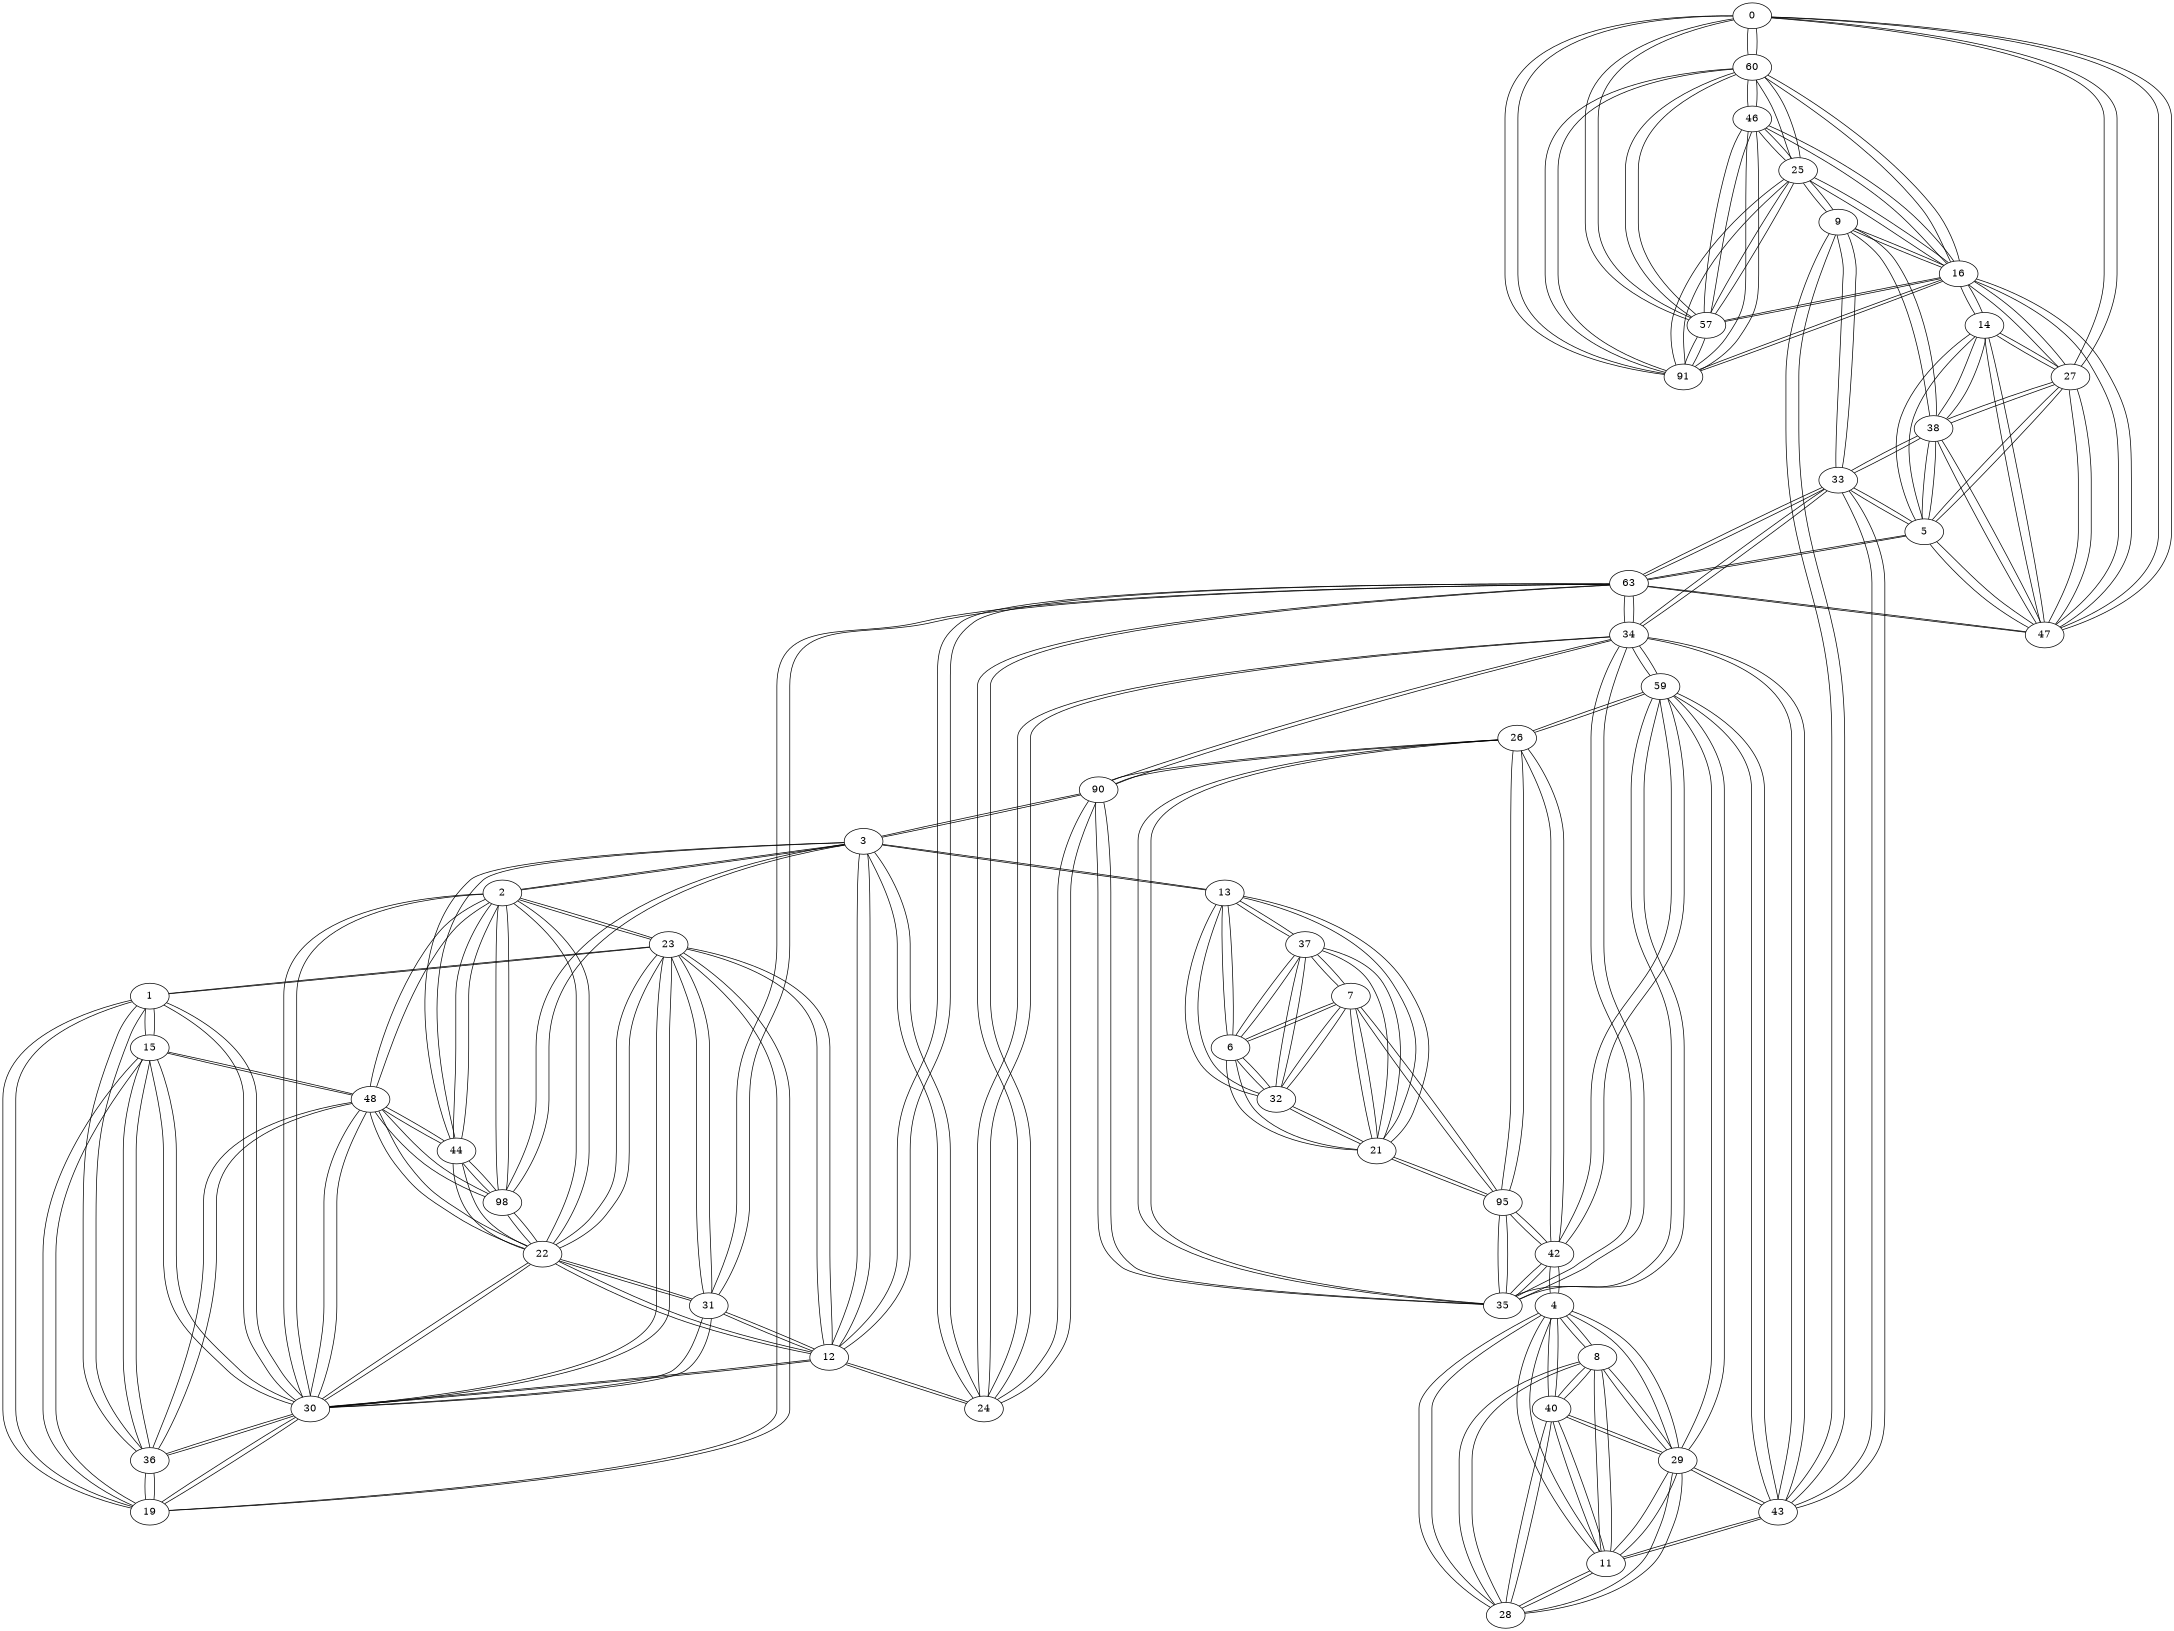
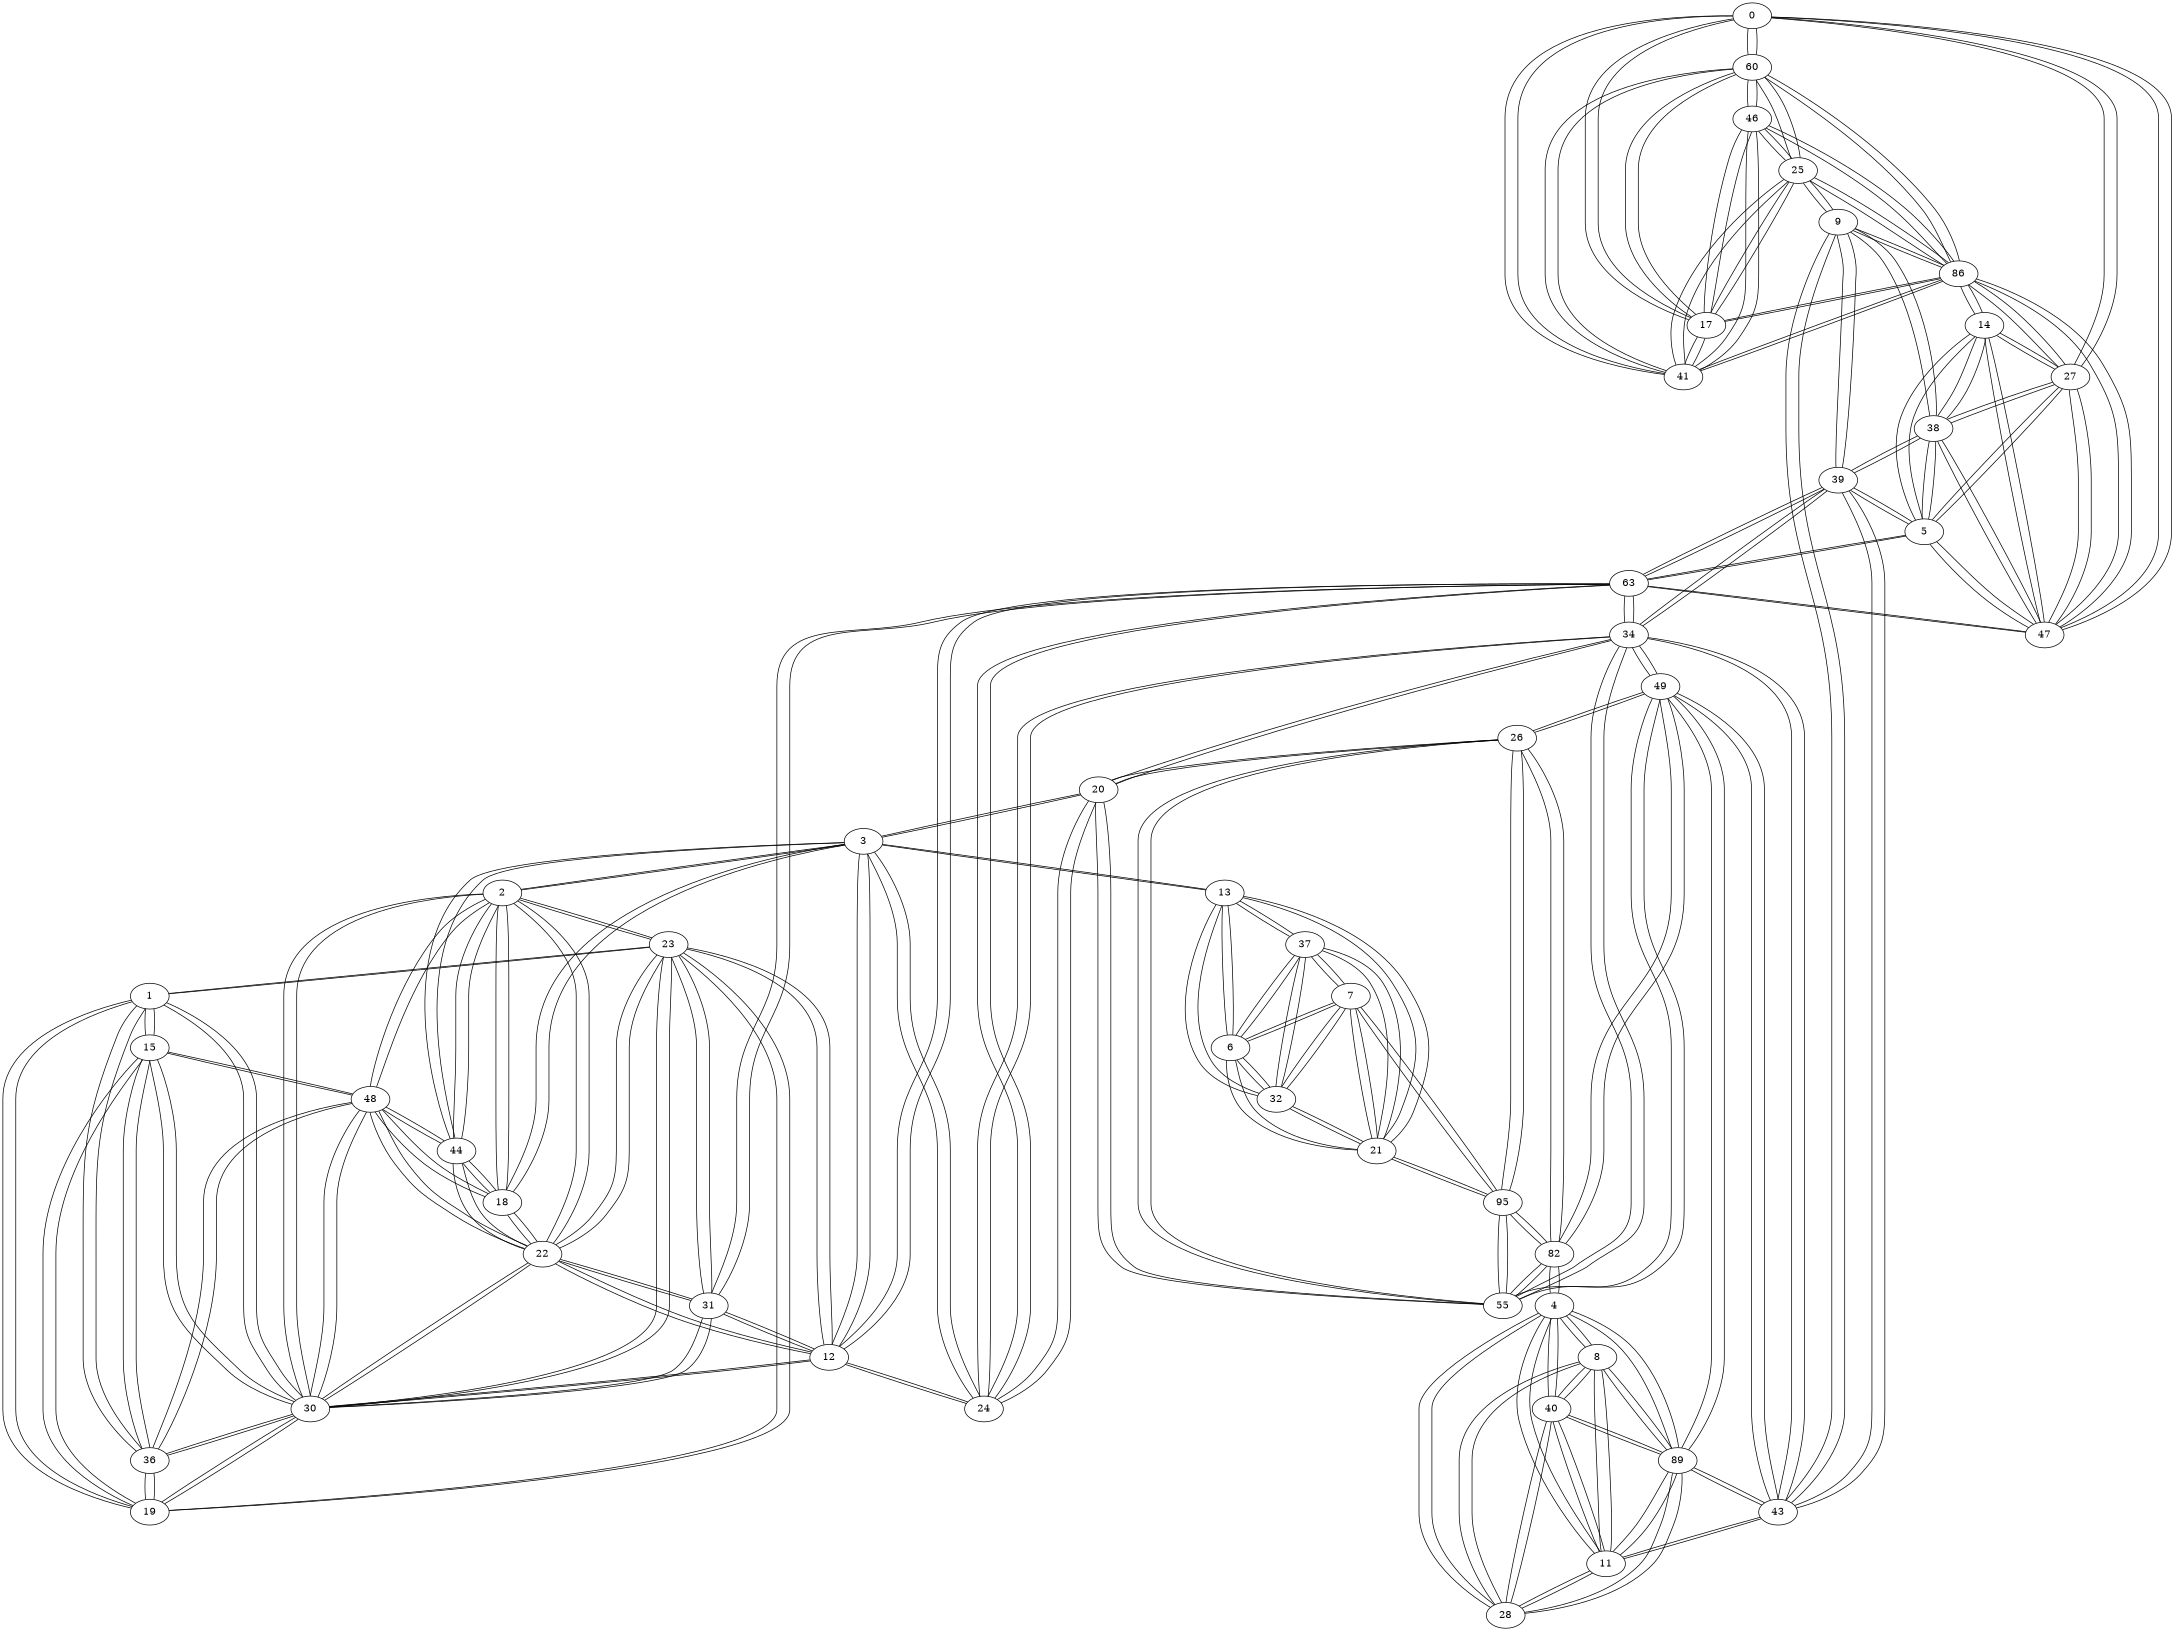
node "16": label "16" -> "86"
node "57": label "57" -> "17"
node "91": label "91" -> "41"
node "33": label "33" -> "39"
node "59": label "59" -> "49"
node "90": label "90" -> "20"
node "98": label "98" -> "18"
node "42": label "42" -> "82"
node "35": label "35" -> "55"
node "29": label "29" -> "89"
